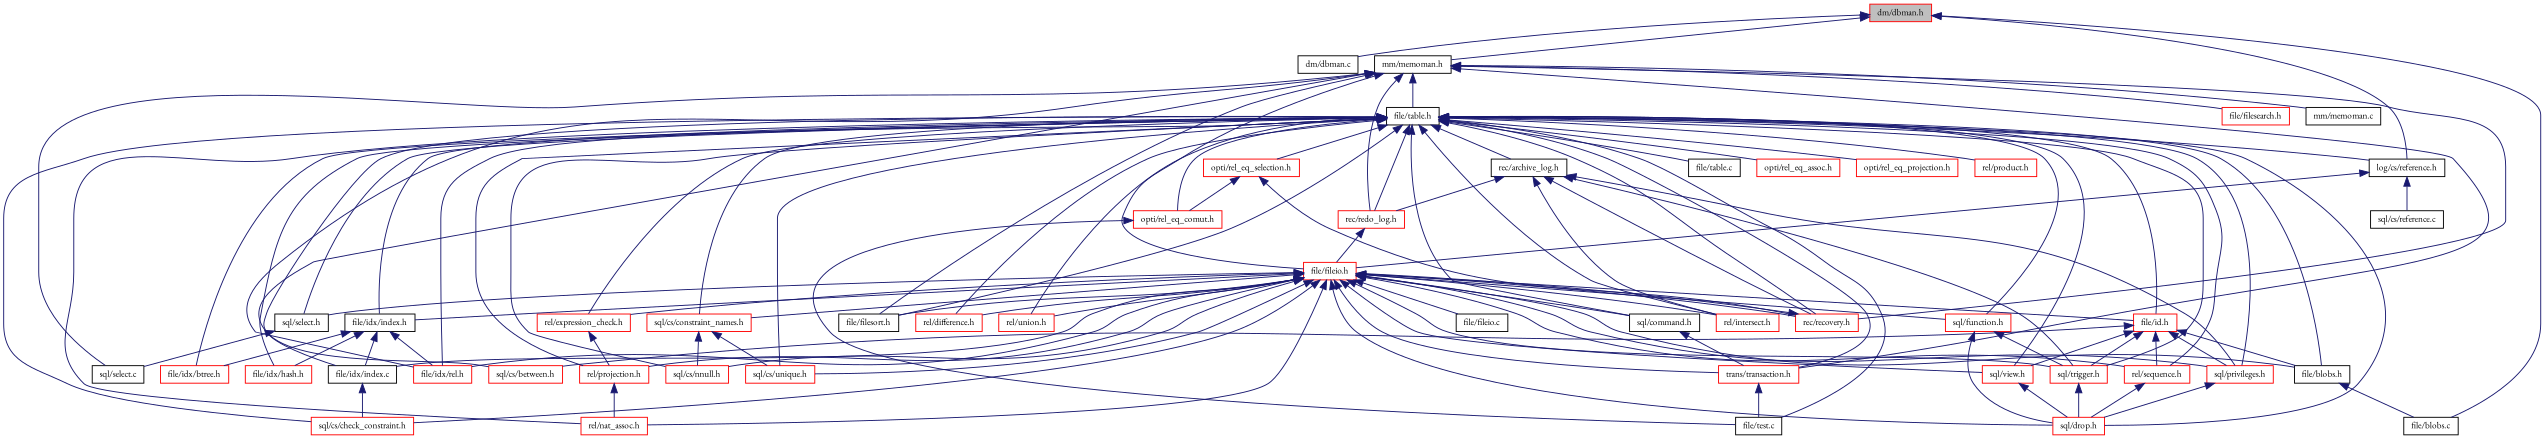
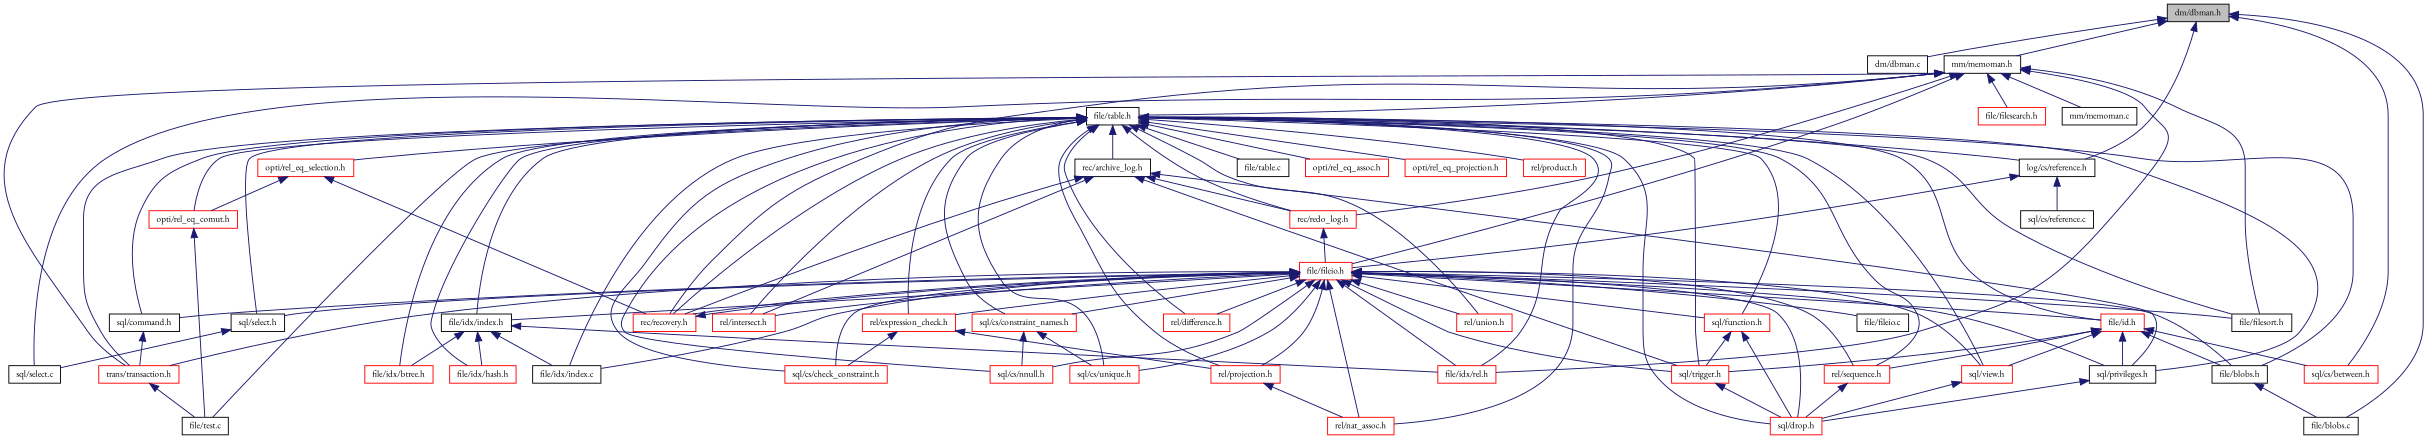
node "dm/dbman.h": color red -> black
edge "sql/cs/between.h" -> "mm/memoman.h": now "sql/cs/between.h" -> "dm/dbman.h"
node "sql/privileges.h": color red -> black
edge "sql/cs/check_constraint.h" -> "file/idx/index.c": now "sql/cs/check_constraint.h" -> "rel/expression_check.h"
